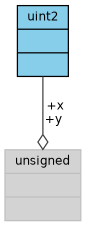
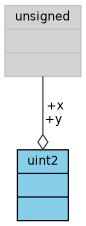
edge "uint2" -> "unsigned": reversed
